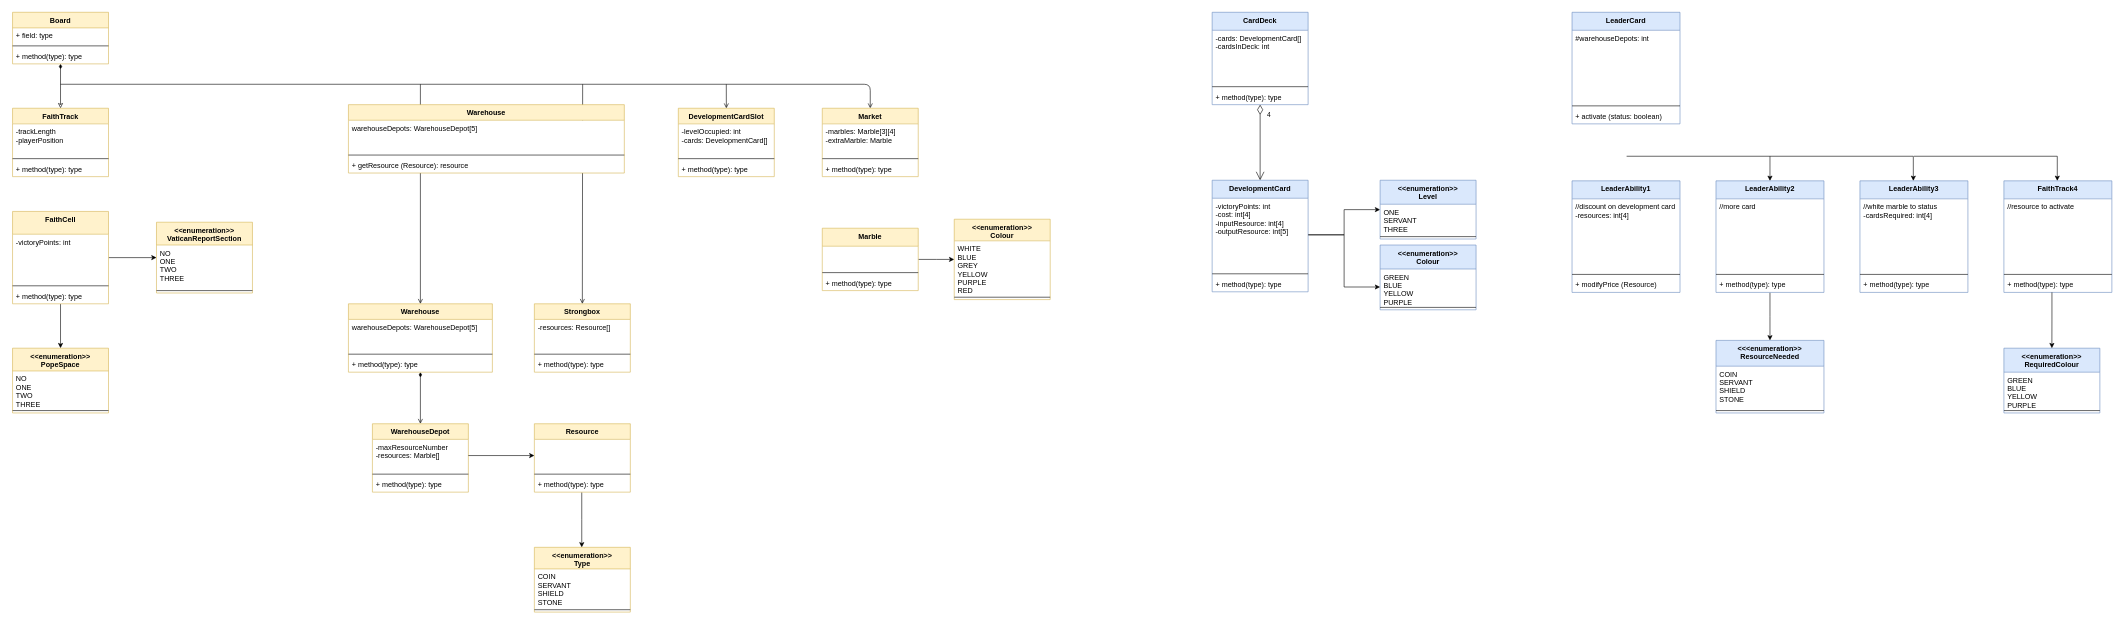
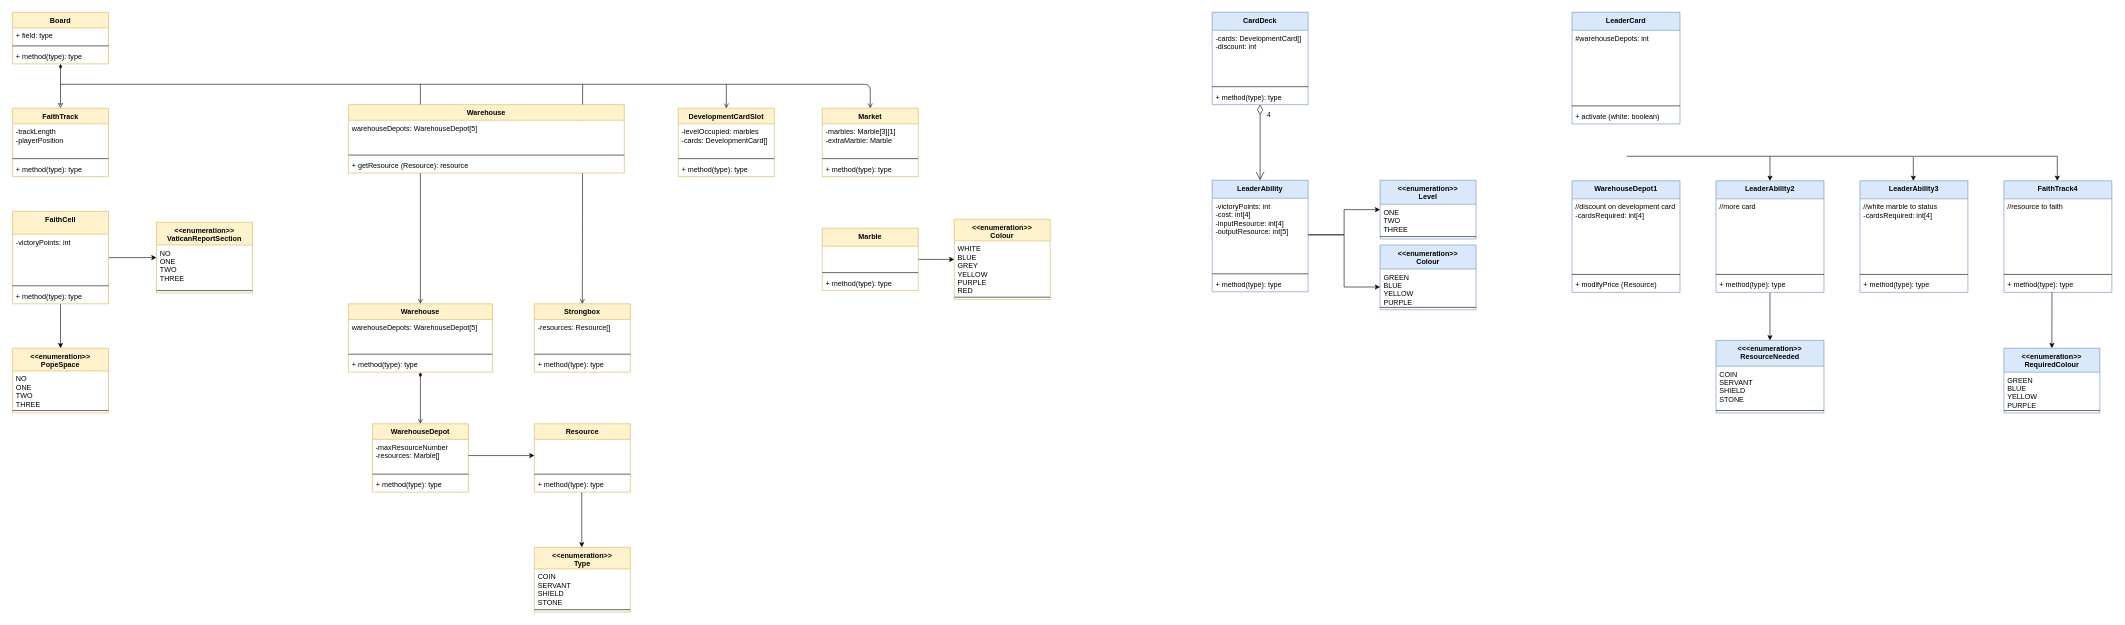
node "-cards: DevelopmentCard[] -cardsInDeck: int": label "-cards: DevelopmentCard[] -cardsInDeck: int" -> "-cards: DevelopmentCard[] -discount: int"
node "+ activate (status: boolean)": label "+ activate (status: boolean)" -> "+ activate (white: boolean)"
node "-levelOccupied: int -cards: DevelopmentCard[]": label "-levelOccupied: int -cards: DevelopmentCard[]" -> "-levelOccupied: marbles -cards: DevelopmentCard[]"
node "-marbles: Marble[3][4] -extraMarble: Marble": label "-marbles: Marble[3][4] -extraMarble: Marble" -> "-marbles: Marble[3][1] -extraMarble: Marble"
node "DevelopmentCard": label "DevelopmentCard" -> "LeaderAbility"
node "LeaderAbility1": label "LeaderAbility1" -> "WarehouseDepot1"
node "//discount on development card -resources: int[4]": label "//discount on development card -resources: int[4]" -> "//discount on development card -cardsRequired: int[4]"
node "//resource to activate": label "//resource to activate" -> "//resource to faith"
node "ONE SERVANT THREE": label "ONE SERVANT THREE" -> "ONE TWO THREE"
